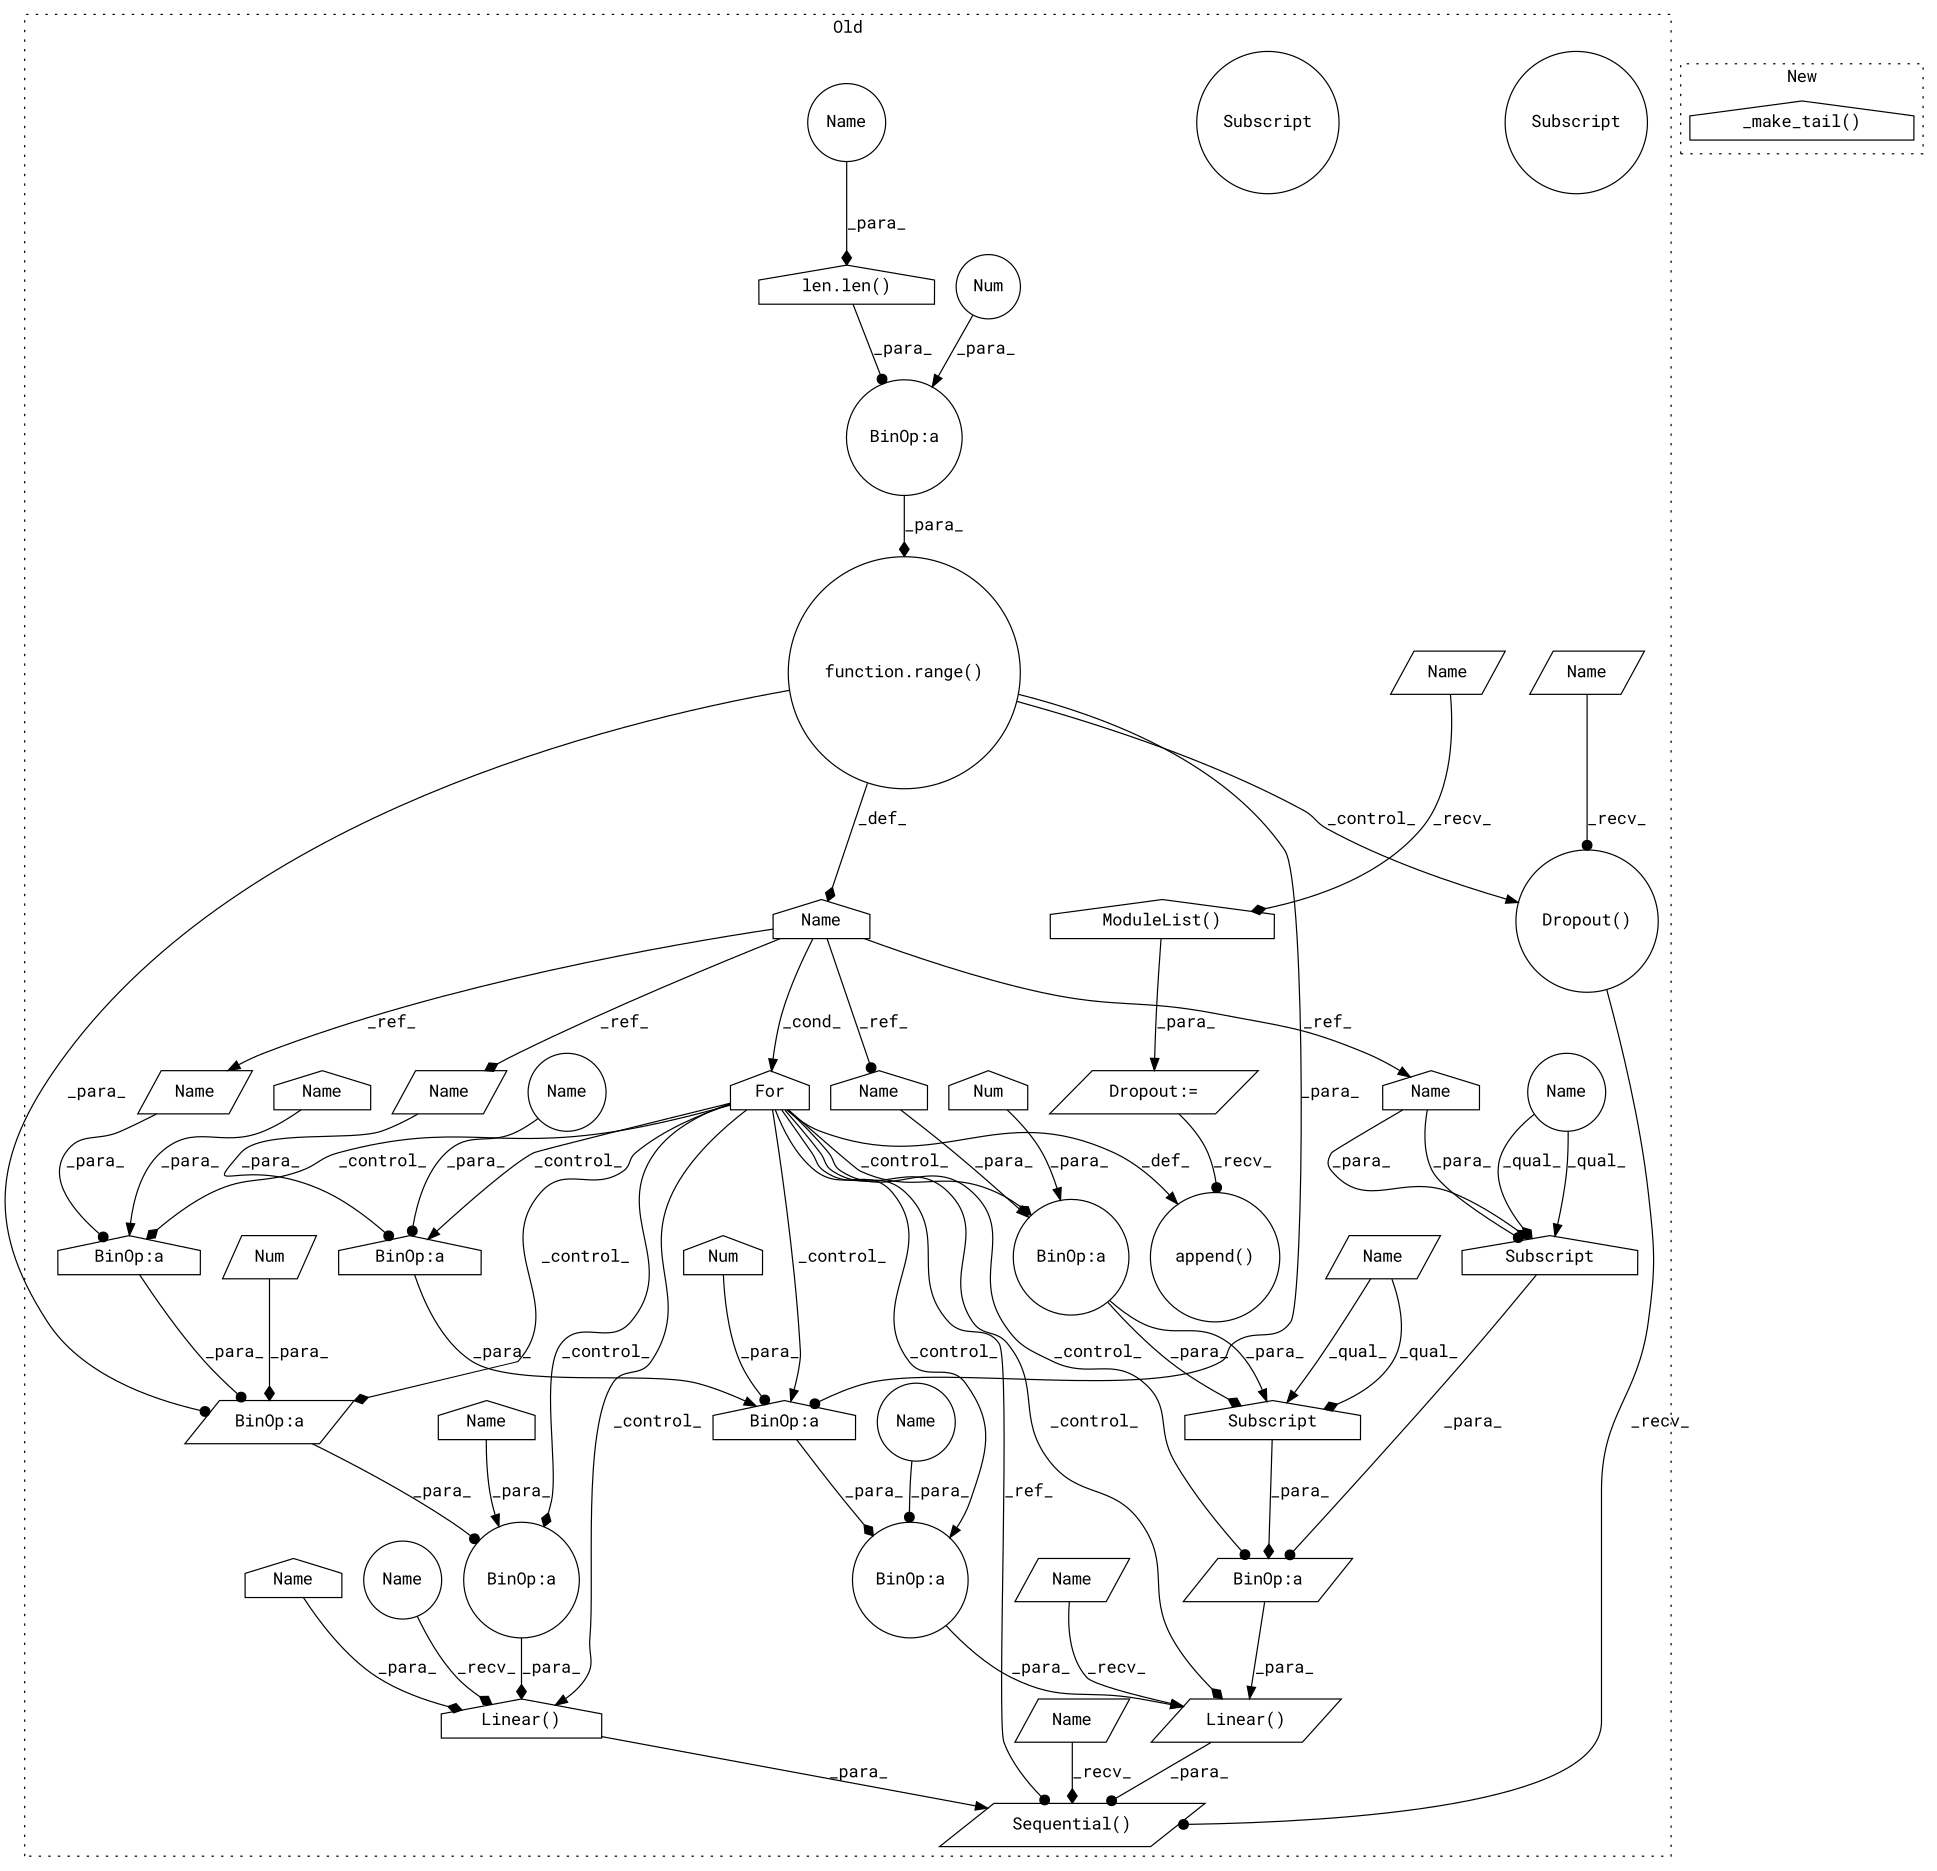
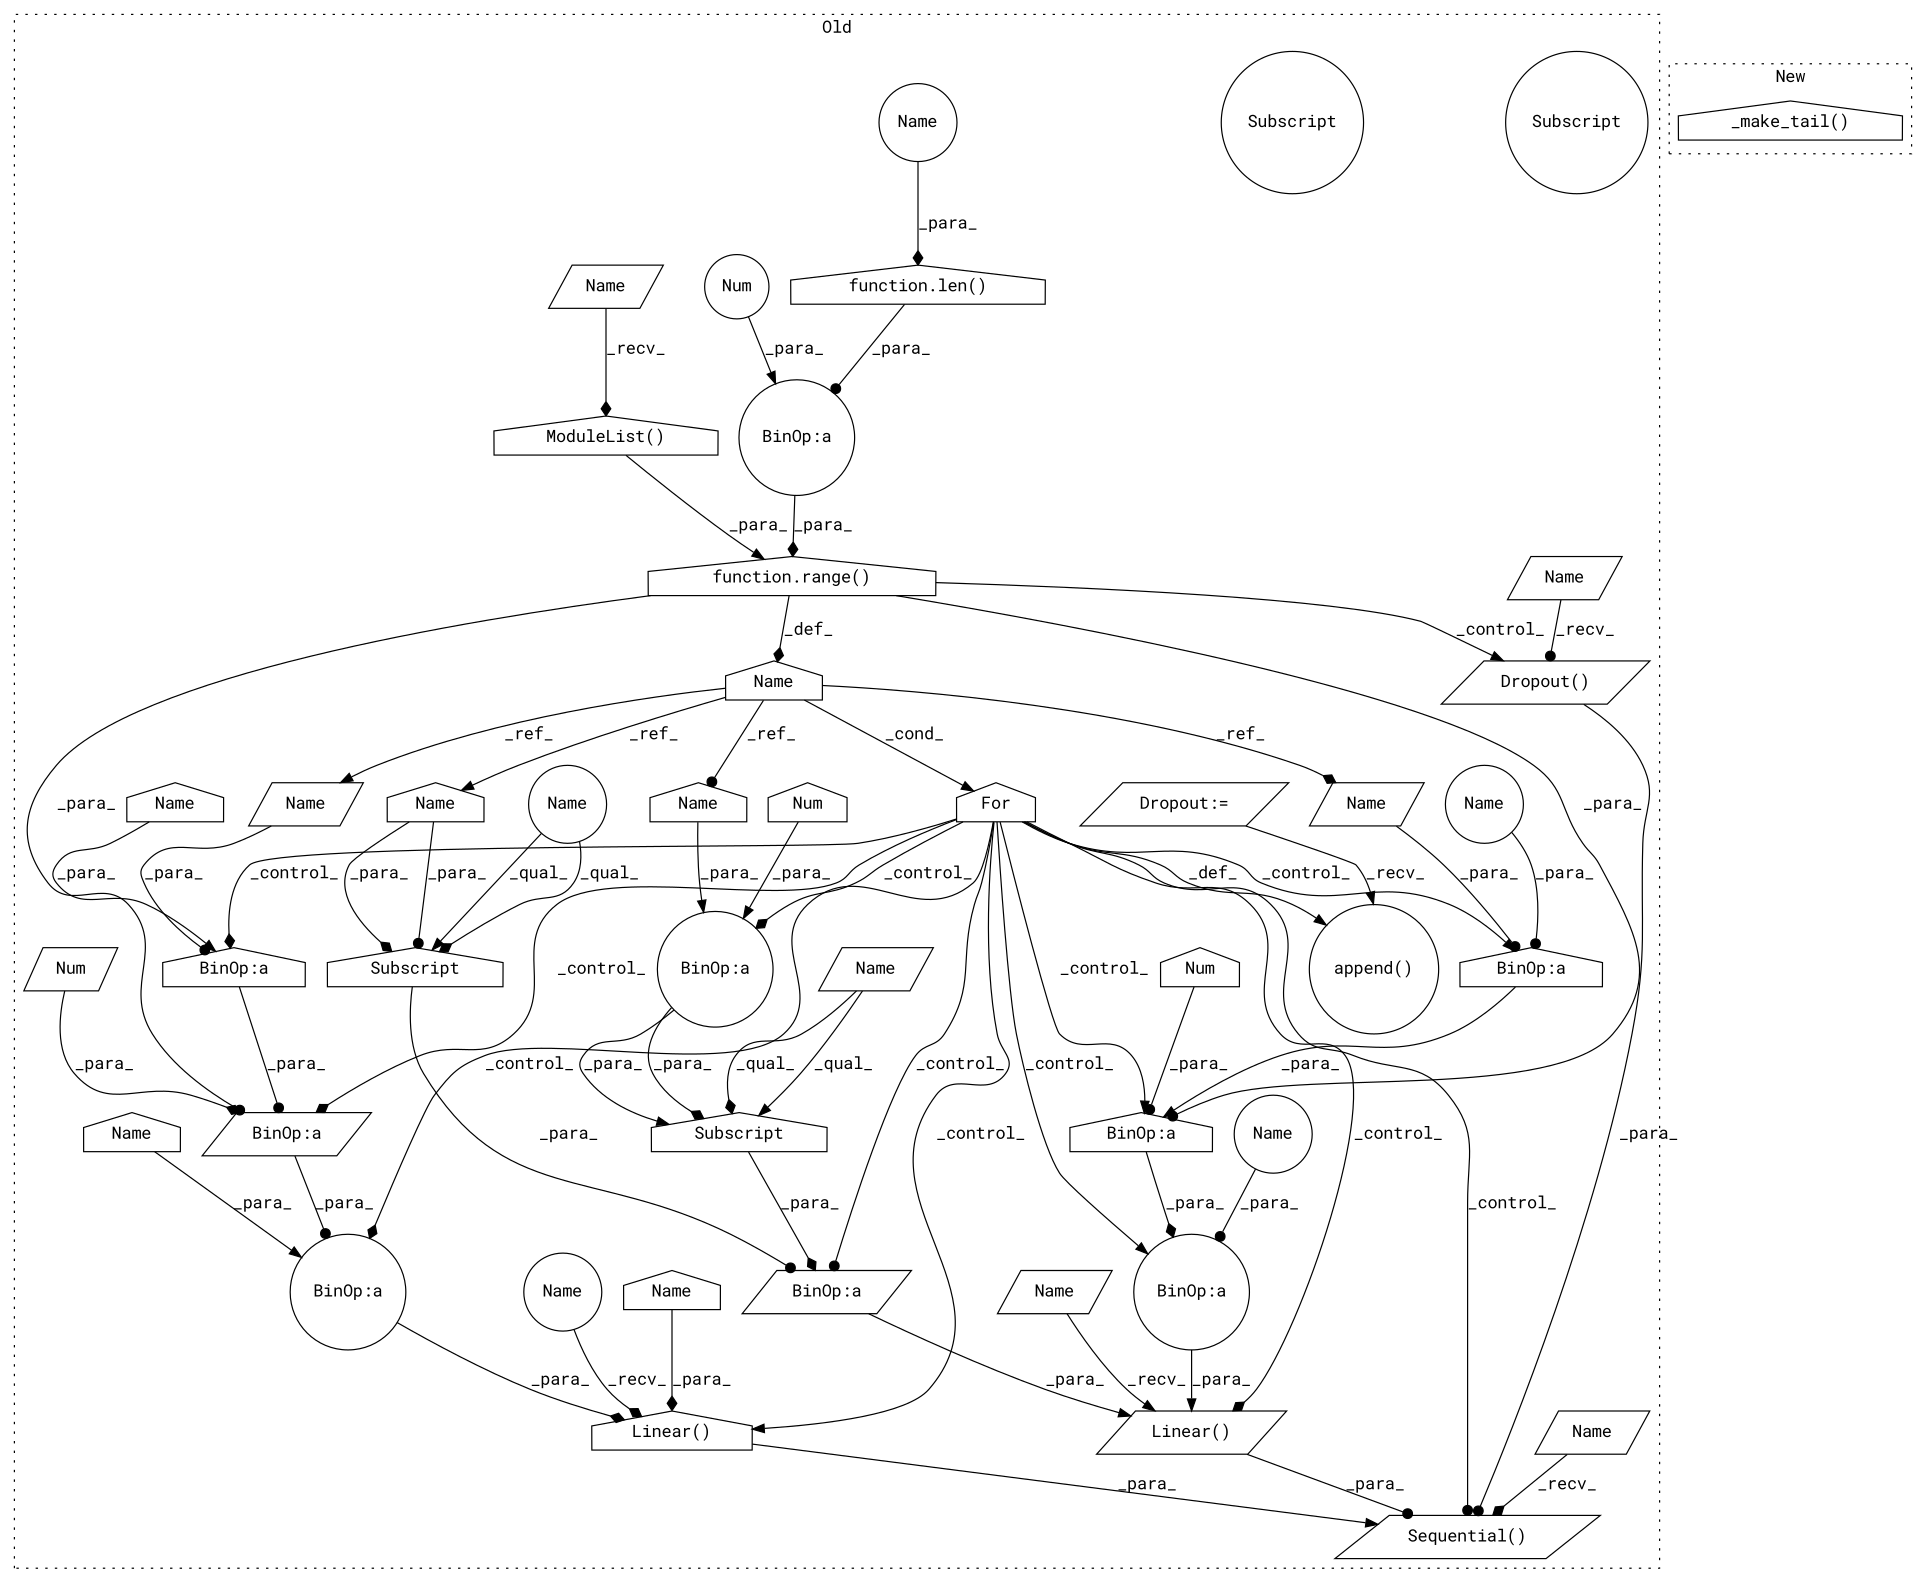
node "len.len()": label "len.len()" -> "function.len()"
node "function.range()": shape circle -> house
node "Dropout()": shape circle -> parallelogram
edge "ModuleList()" -> "Dropout:=": now "ModuleList()" -> "function.range()"
edge "Dropout:=" -> "append()": arrowhead dot -> normal
edge "Dropout()" -> "Sequential()": label "_recv_" -> "_para_"
edge "For" -> "Sequential()": label "_ref_" -> "_control_"
